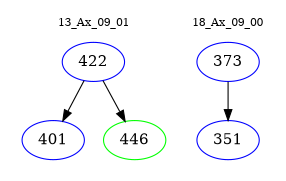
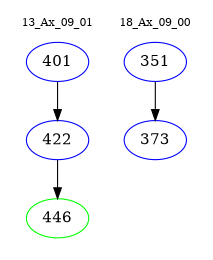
edge "422" -> "401": reversed
edge "373" -> "351": reversed
